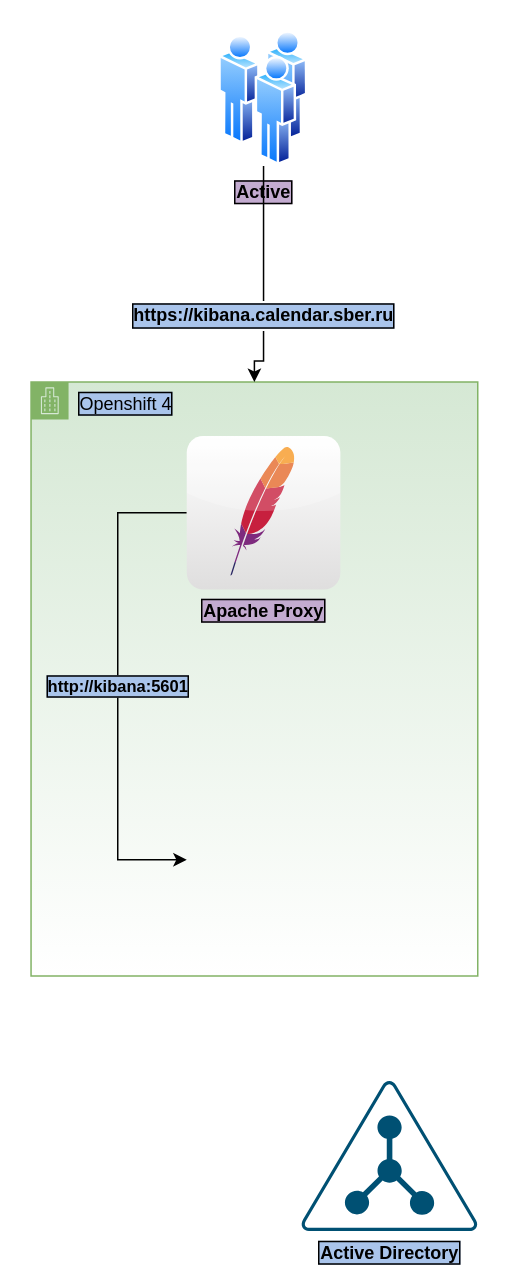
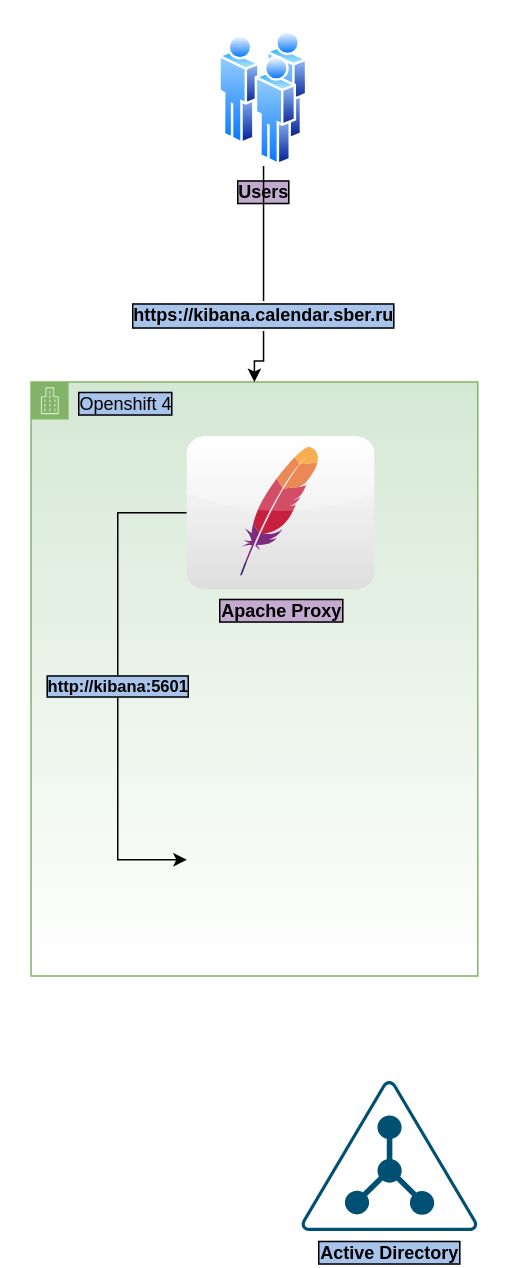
node "Active": label "Active" -> "Users"
node "Apache Proxy": size 154x154 -> 188x154
